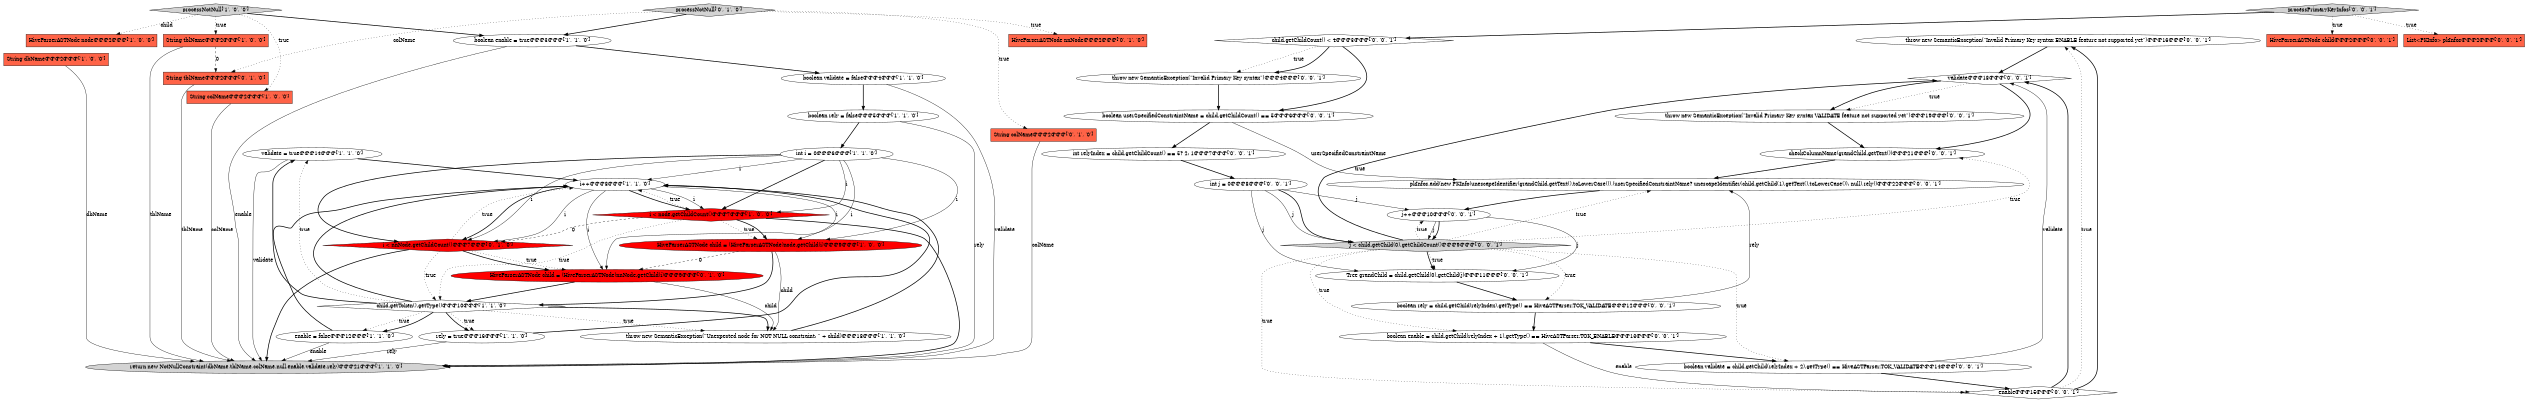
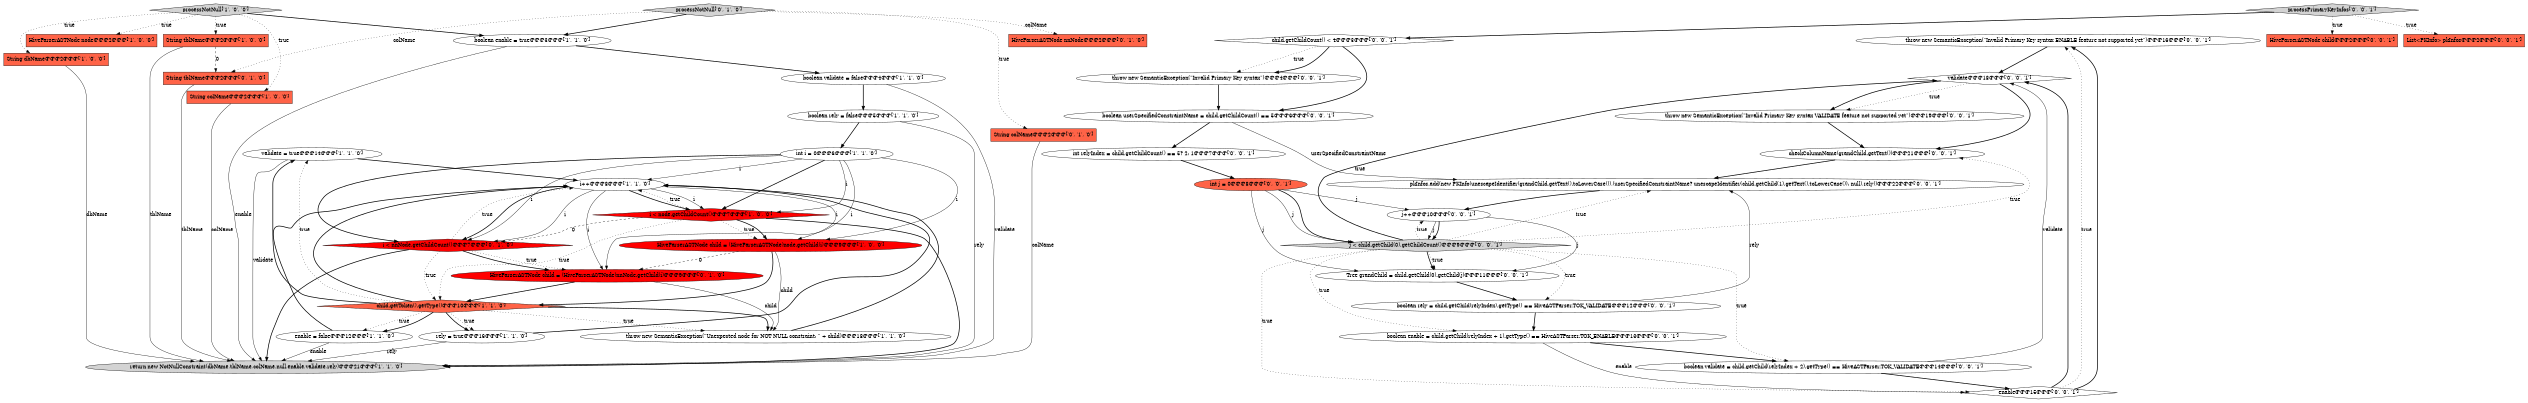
edge "processNotNull['1', '0', '0']" -> "String dbName@@@2@@@['1', '0', '0']": added, label "true"
edge "processNotNull['1', '0', '0']" -> "HiveParserASTNode node@@@2@@@['1', '0', '0']": label "child" -> "true"
edge "processNotNull['0', '1', '0']" -> "HiveParserASTNode nnNode@@@2@@@['0', '1', '0']": label "true" -> "colName"
node "int j = 0@@@8@@@['0', '0', '1']": fillcolor white -> tomato
node "child.getToken().getType()@@@10@@@['1', '1', '0']": fillcolor white -> tomato
